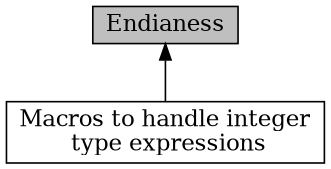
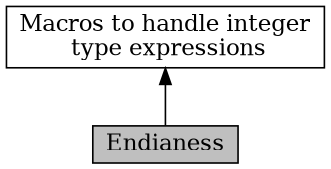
edge "Macros to handle integer type expressions" -> "Endianess": reversed
